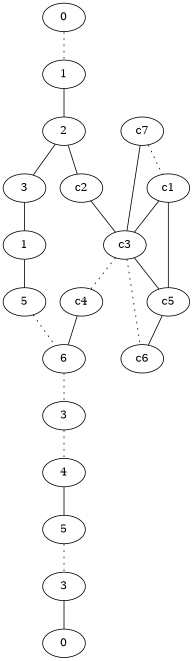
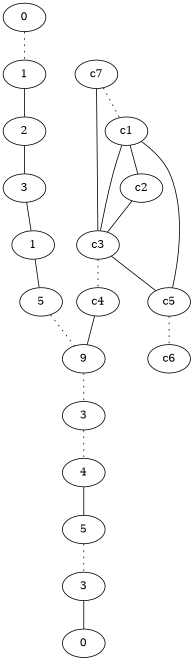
edge "2" -- "c2": now "c1" -- "c2"
edge "c3" -- "c6": removed
edge "c5" -- "c6": style solid -> dotted
node "6": label "6" -> "9"
